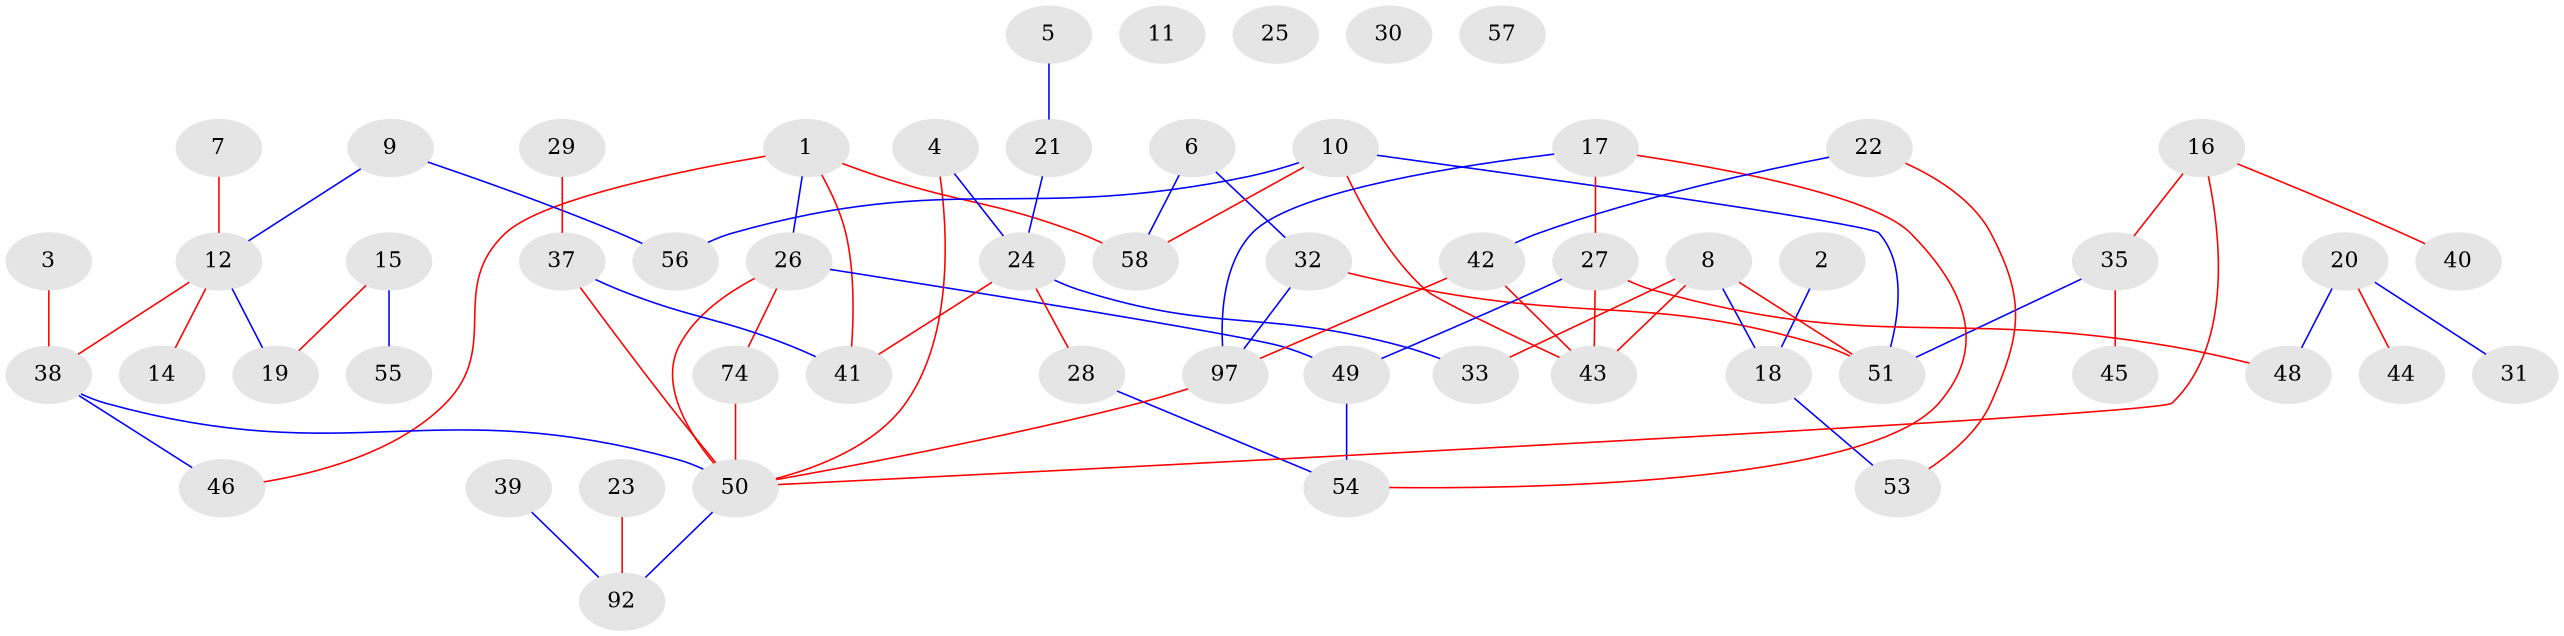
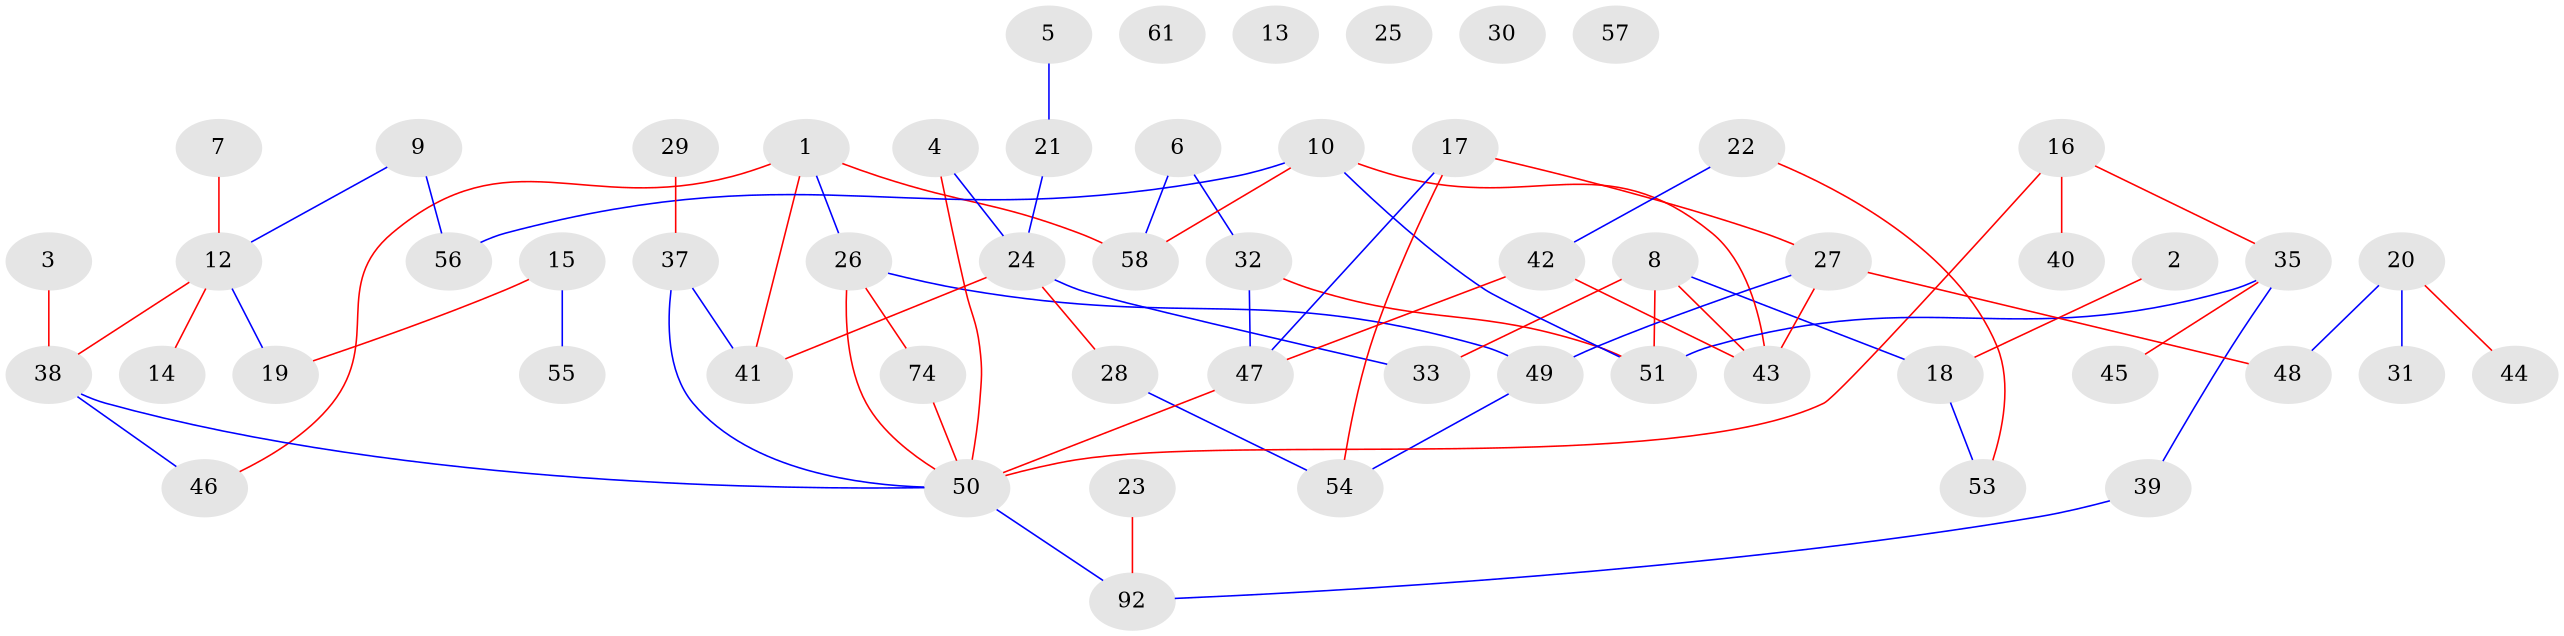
node "11": label "11" -> "61"
node "13": added
edge "2" -- "18": color blue -> red
edge "35" -- "39": added
node "97": label "97" -> "47"
edge "37" -- "50": color red -> blue
